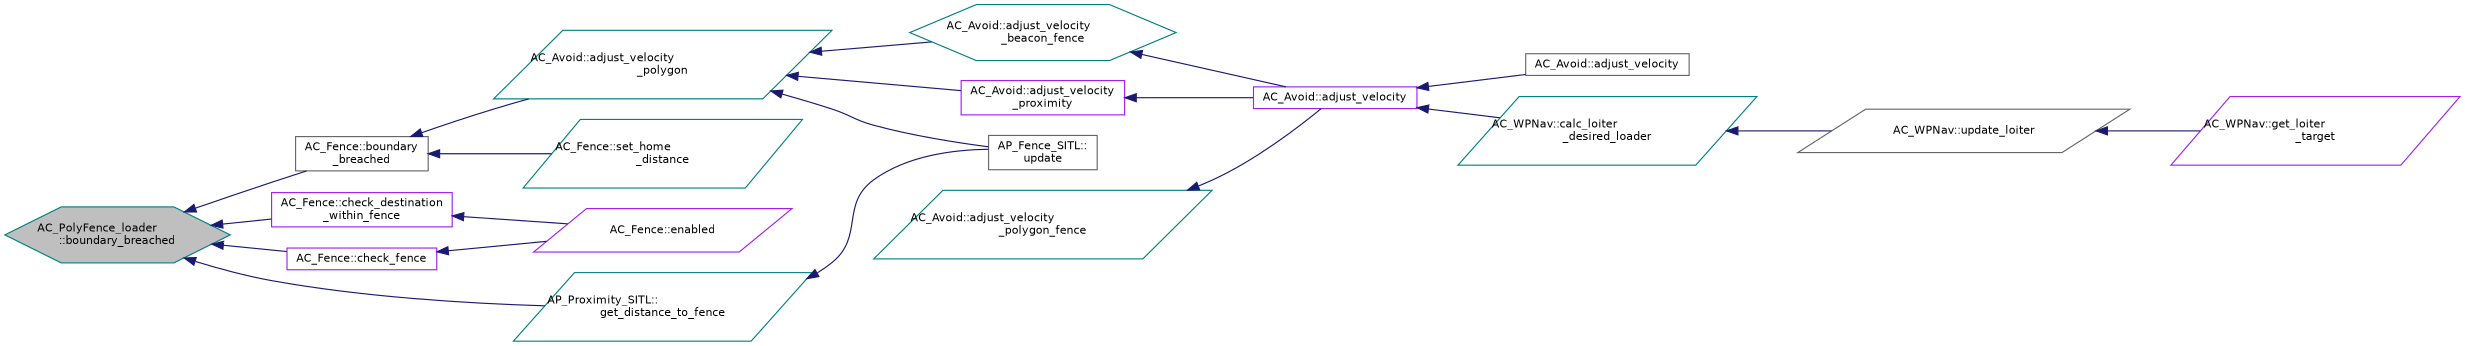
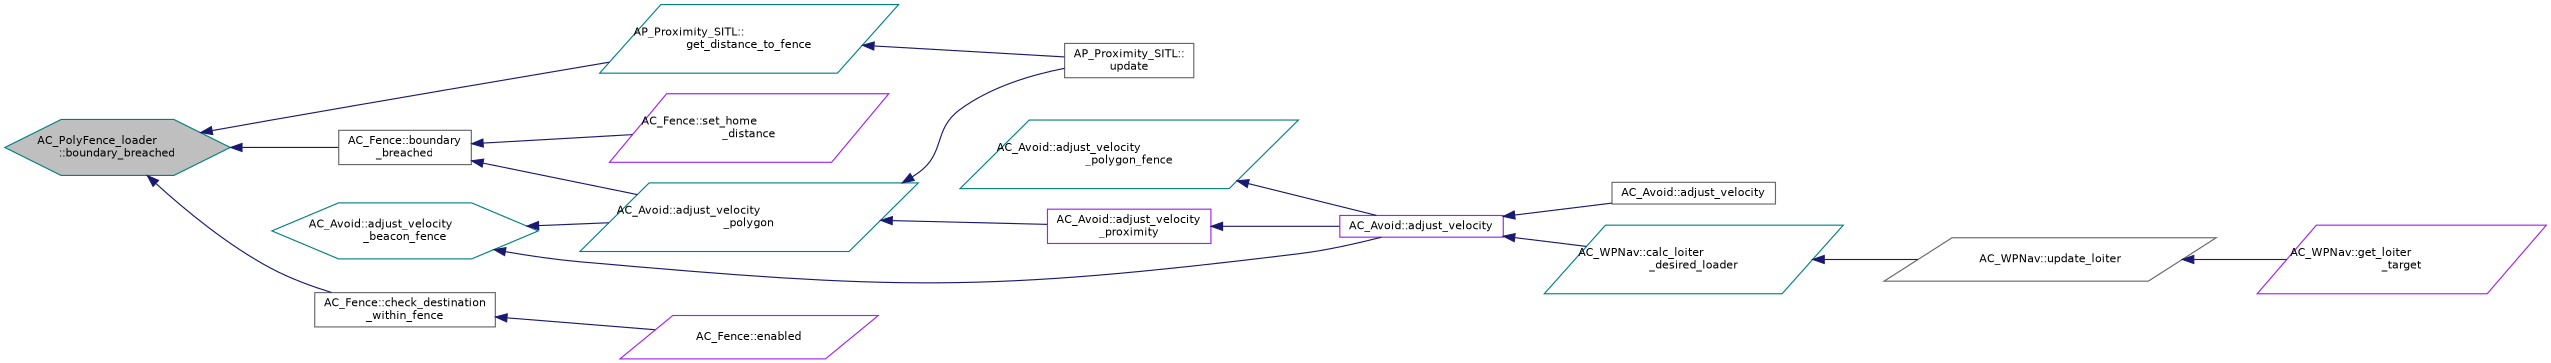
edge "AC_Avoid::adjust_velocity _beacon_fence" -> "AC_Avoid::adjust_velocity _polygon": reversed
node "AP_Fence_SITL:: update": label "AP_Fence_SITL:: update" -> "AP_Proximity_SITL:: update"
node "AC_Fence::set_home _distance": color teal -> purple
node "AC_Fence::check_destination _within_fence": color purple -> gray40
node "AC_Fence::check_fence": removed
